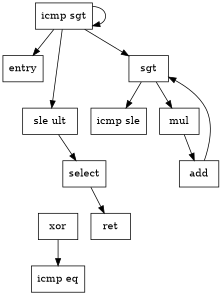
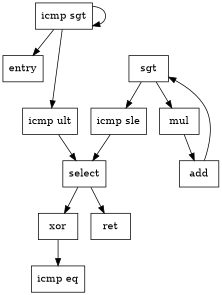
edge "icmp sgt" -> "sgt": removed
node "sle ult": label "sle ult" -> "icmp ult"
edge "icmp sle" -> "select": added
edge "select" -> "xor": added
